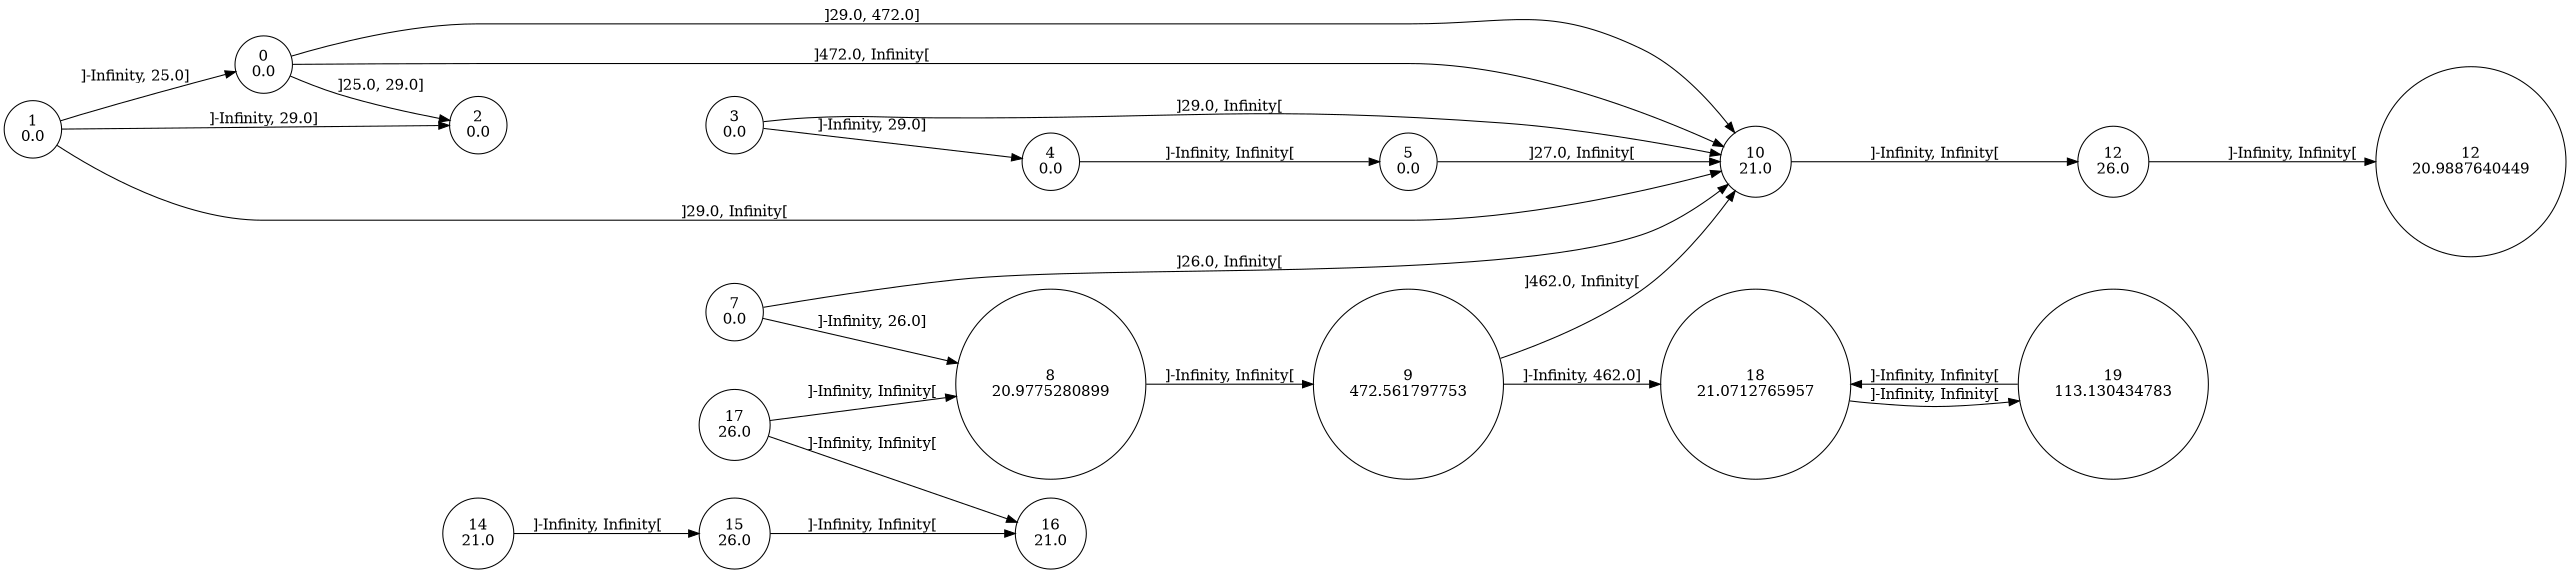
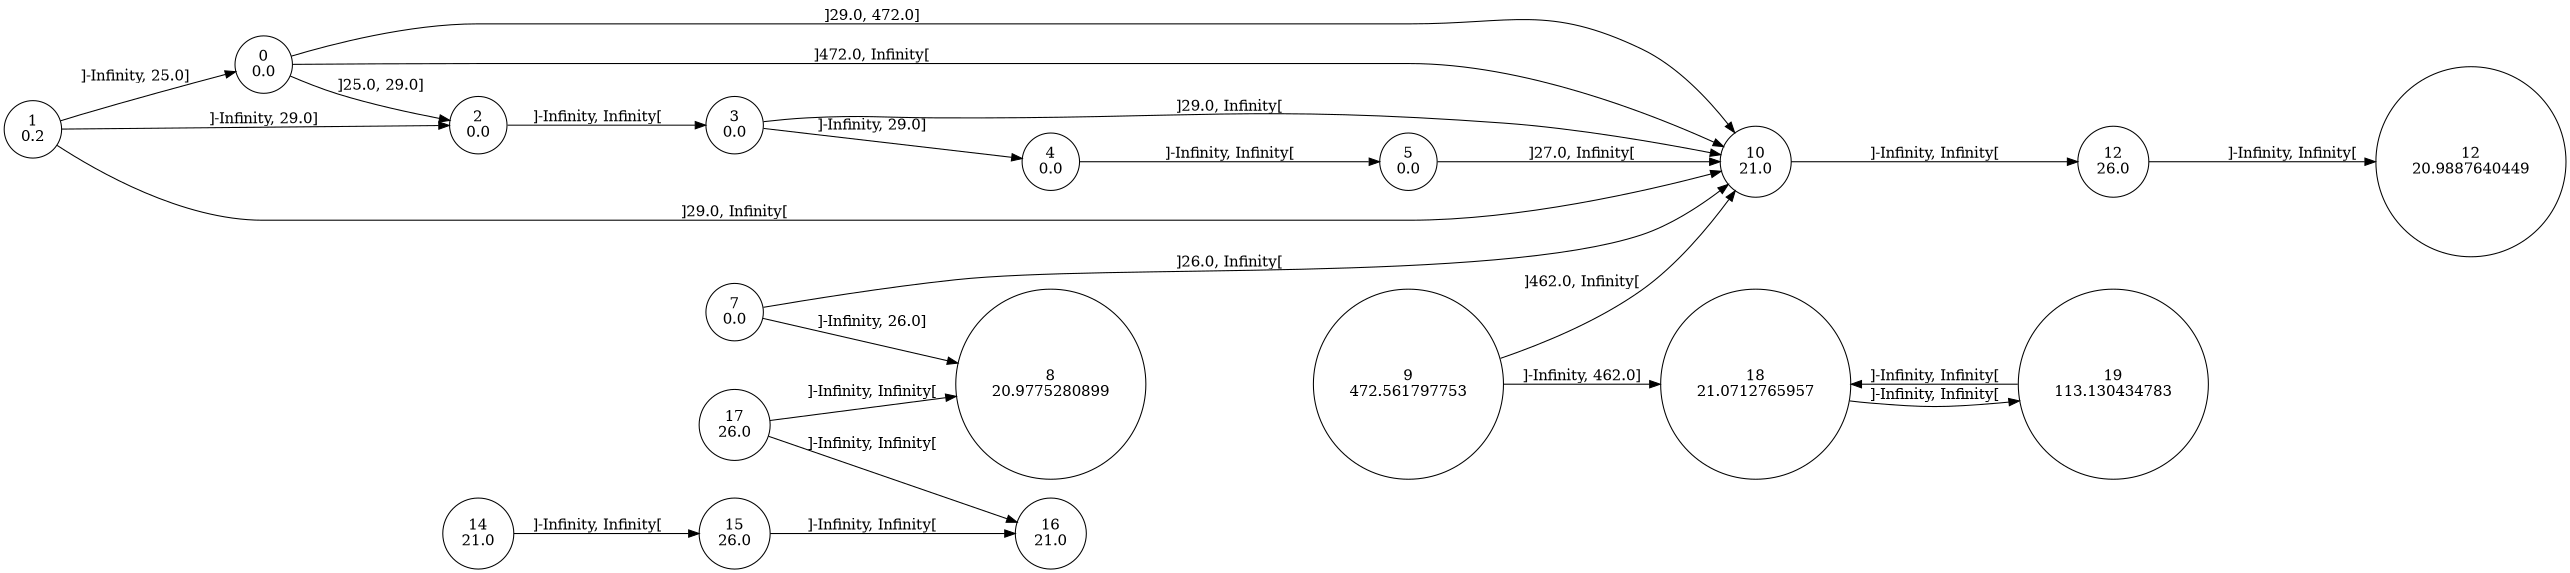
edge "2 0.0" -> "3 0.0": added, label "]-Infinity, Infinity["
node "1 0.0": label "1 0.0" -> "1 0.2"
edge "8 20.9775280899" -> "9 472.561797753": removed, label "]-Infinity, Infinity["
